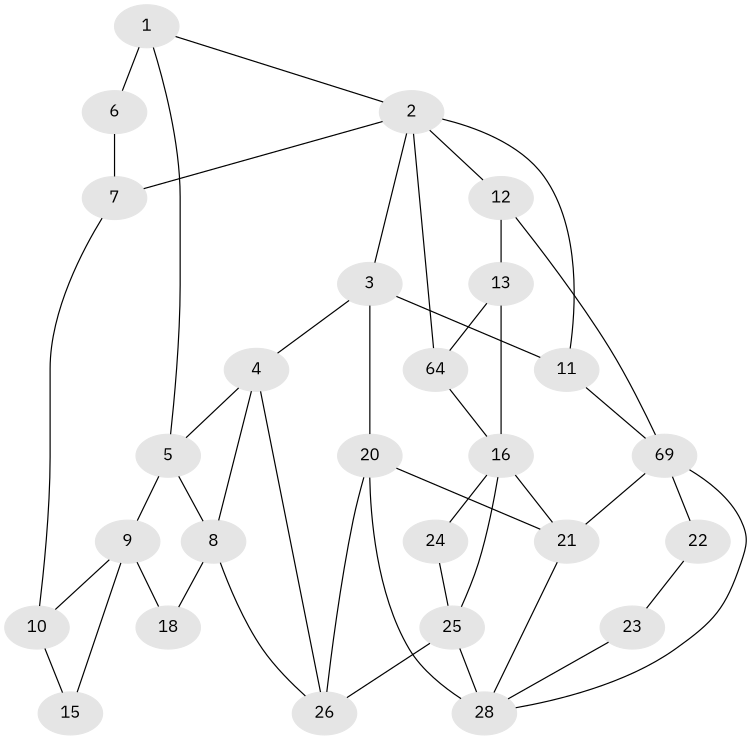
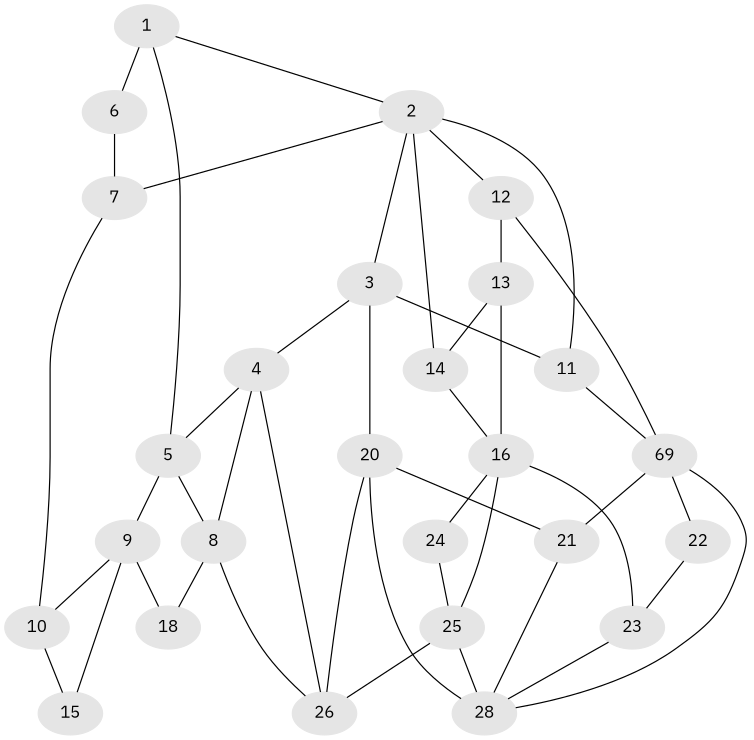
node "64": label "64" -> "14"
edge "16" -- "21": now "16" -- "23"
